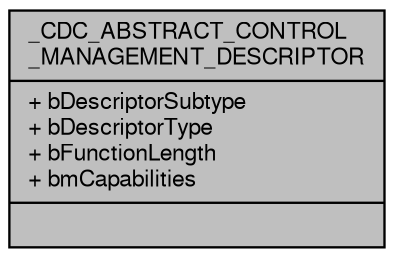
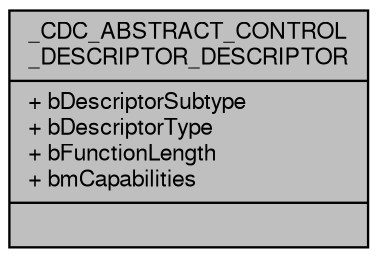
node "_CDC_ABSTRACT_CONTROL": text "_MANAGEMENT_DESCRIPTOR" -> "_DESCRIPTOR_DESCRIPTOR"
